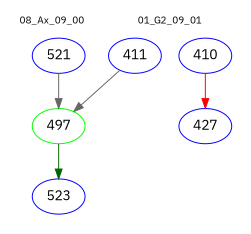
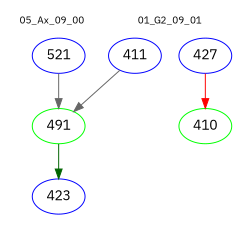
cluster "08_Ax_09_00": label "08_Ax_09_00" -> "05_Ax_09_00"
node "410": color blue -> green
edge "410" -> "427": reversed
node "497": label "497" -> "491"
node "523": label "523" -> "423"
